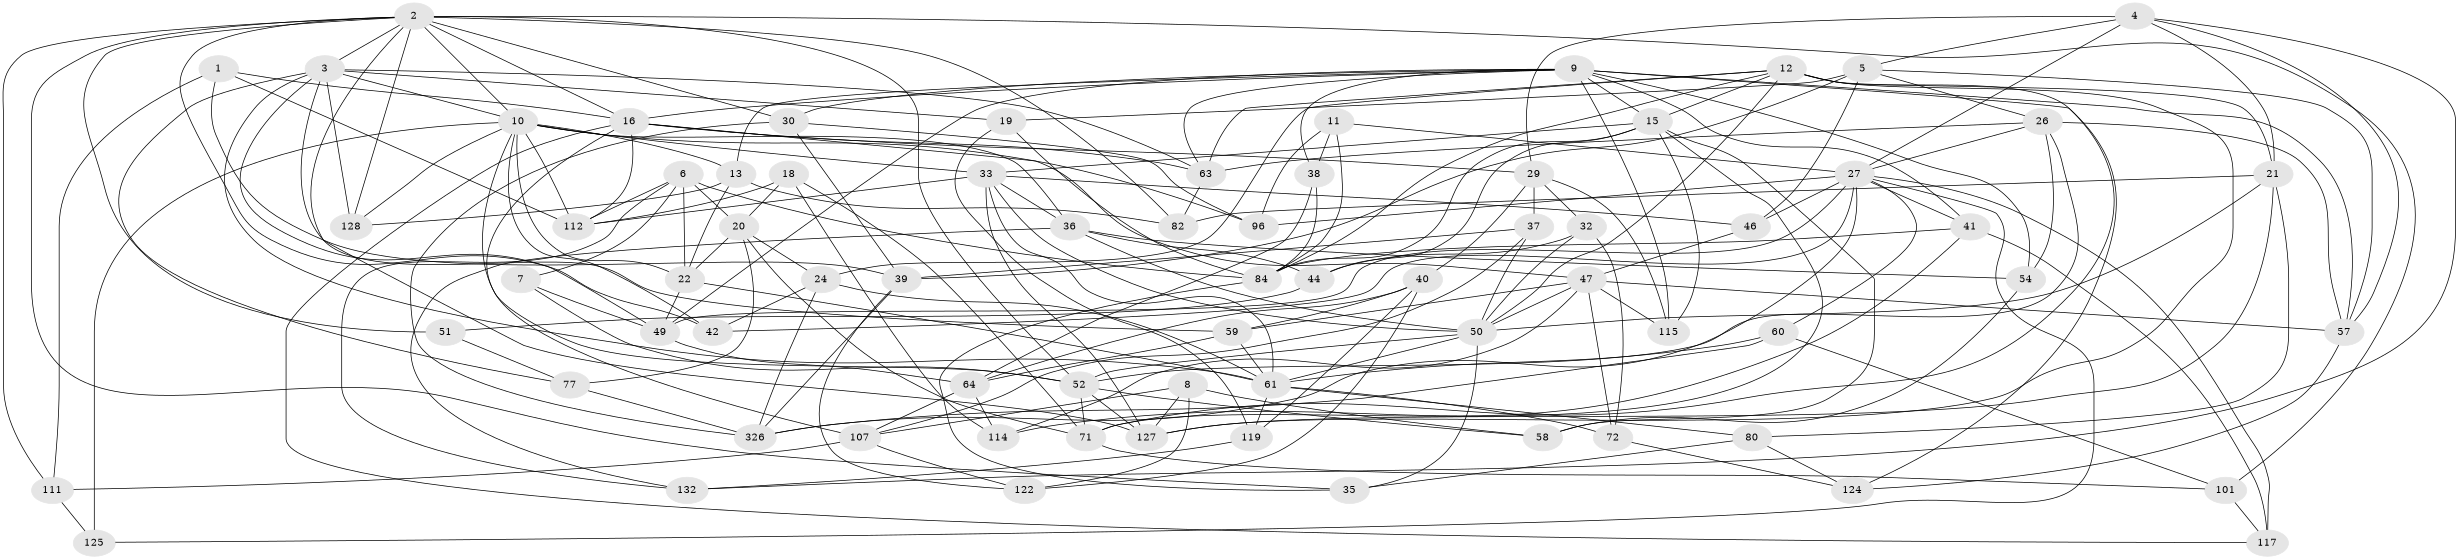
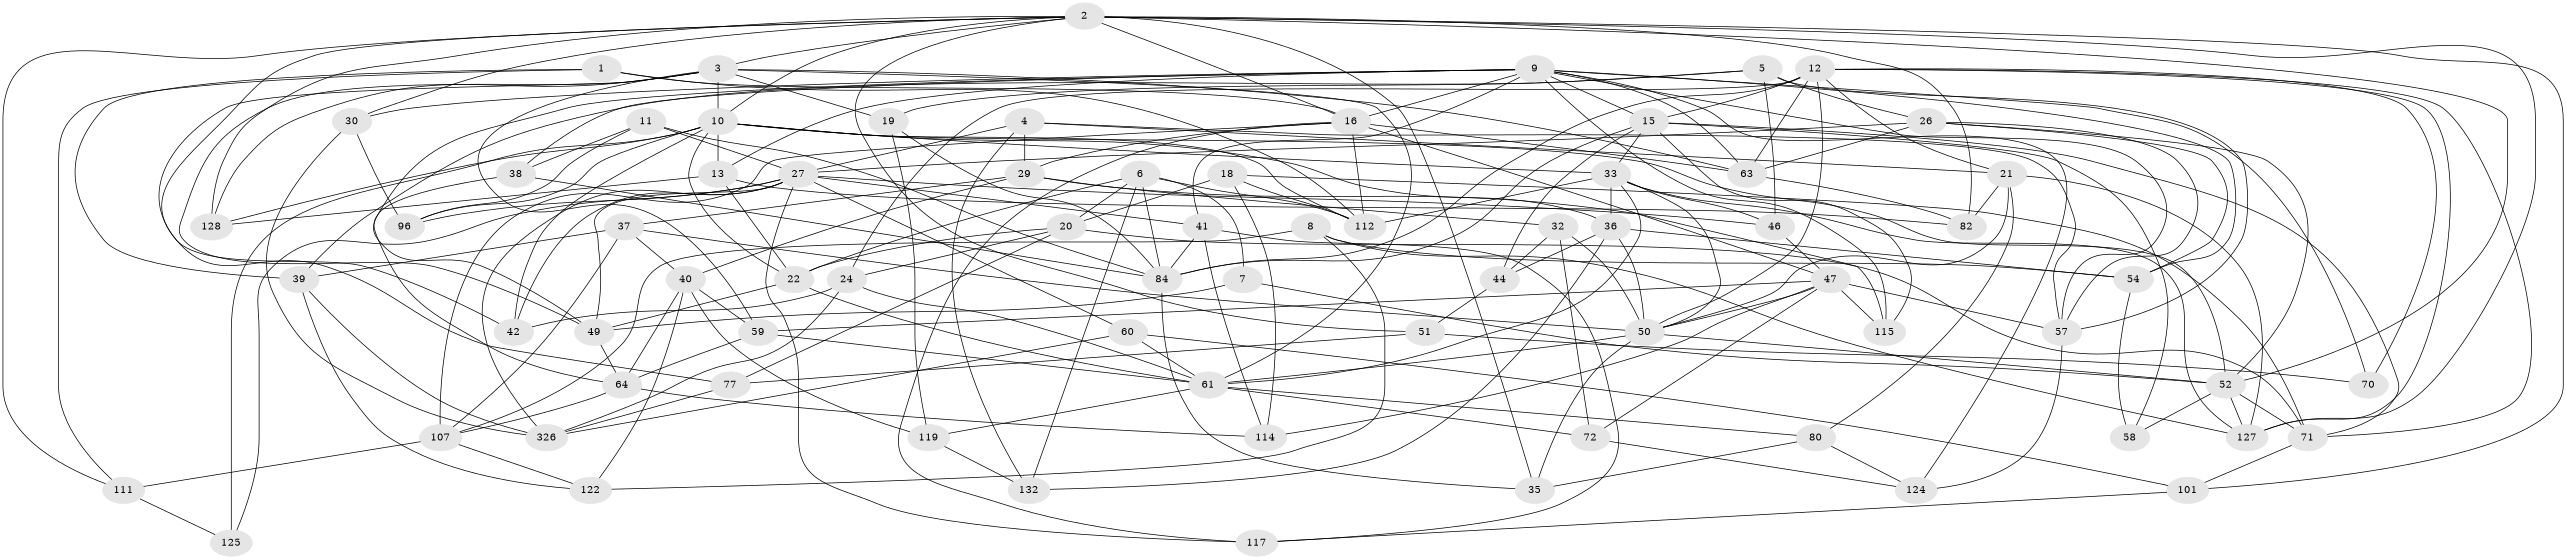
edge "4" -- "5": removed
edge "30" -- "39": removed
edge "37" -- "40": added
node "70": added
edge "8" -- "58": now "8" -- "54"
